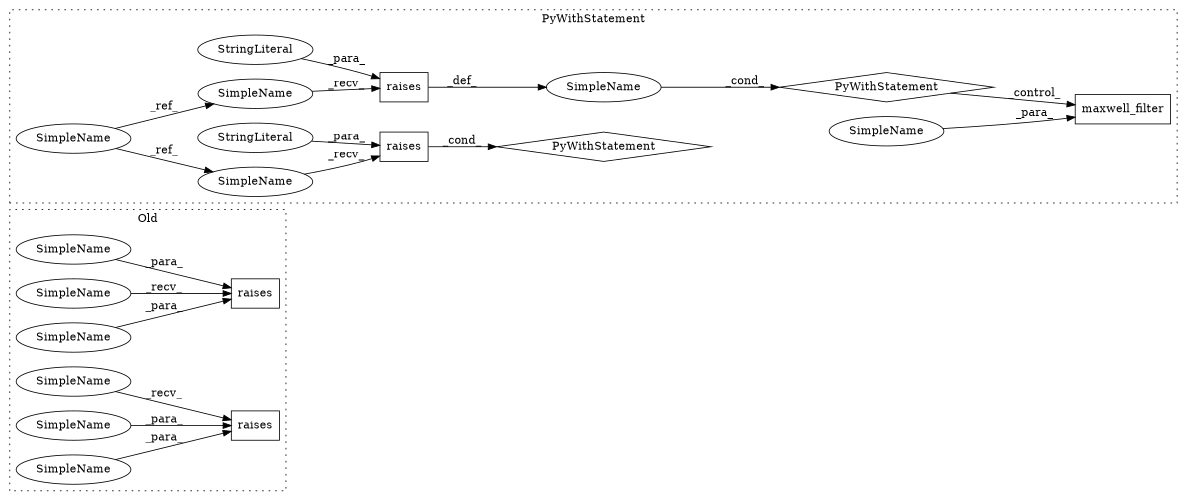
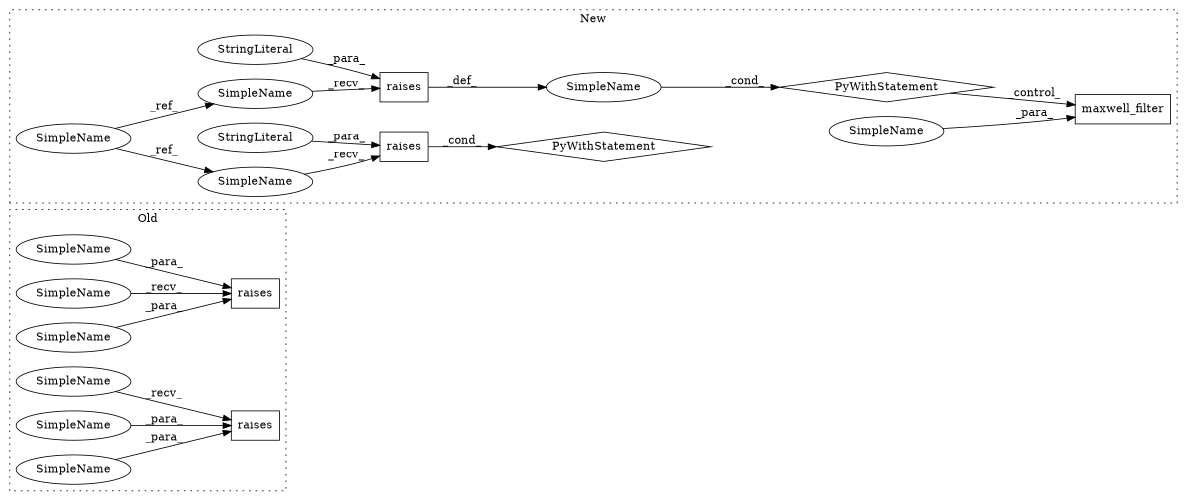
cluster "PyWithStatement": label "PyWithStatement" -> "New"
